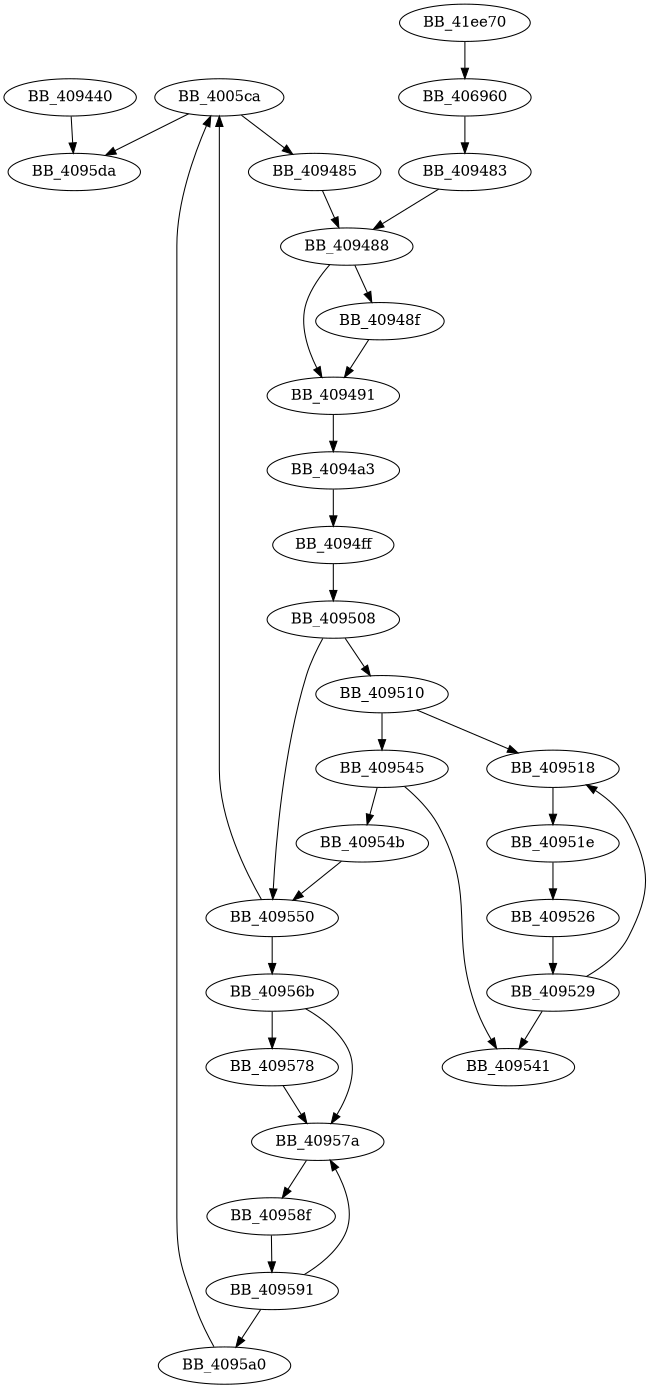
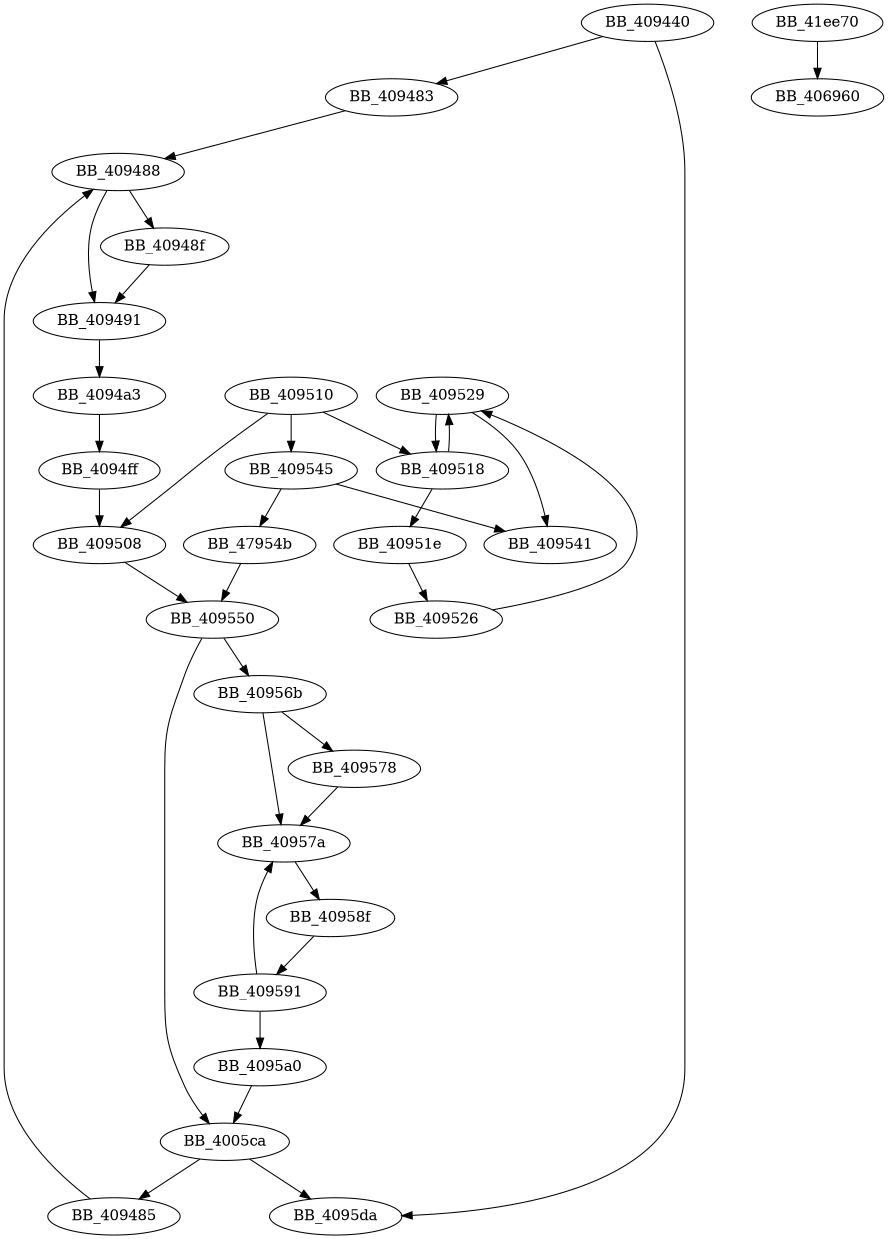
edge "BB_406960" -> "BB_409483": now "BB_409440" -> "BB_409483"
edge "BB_409518" -> "BB_409529": added
edge "BB_409508" -> "BB_409510": reversed
node "BB_40954b": label "BB_40954b" -> "BB_47954b"
